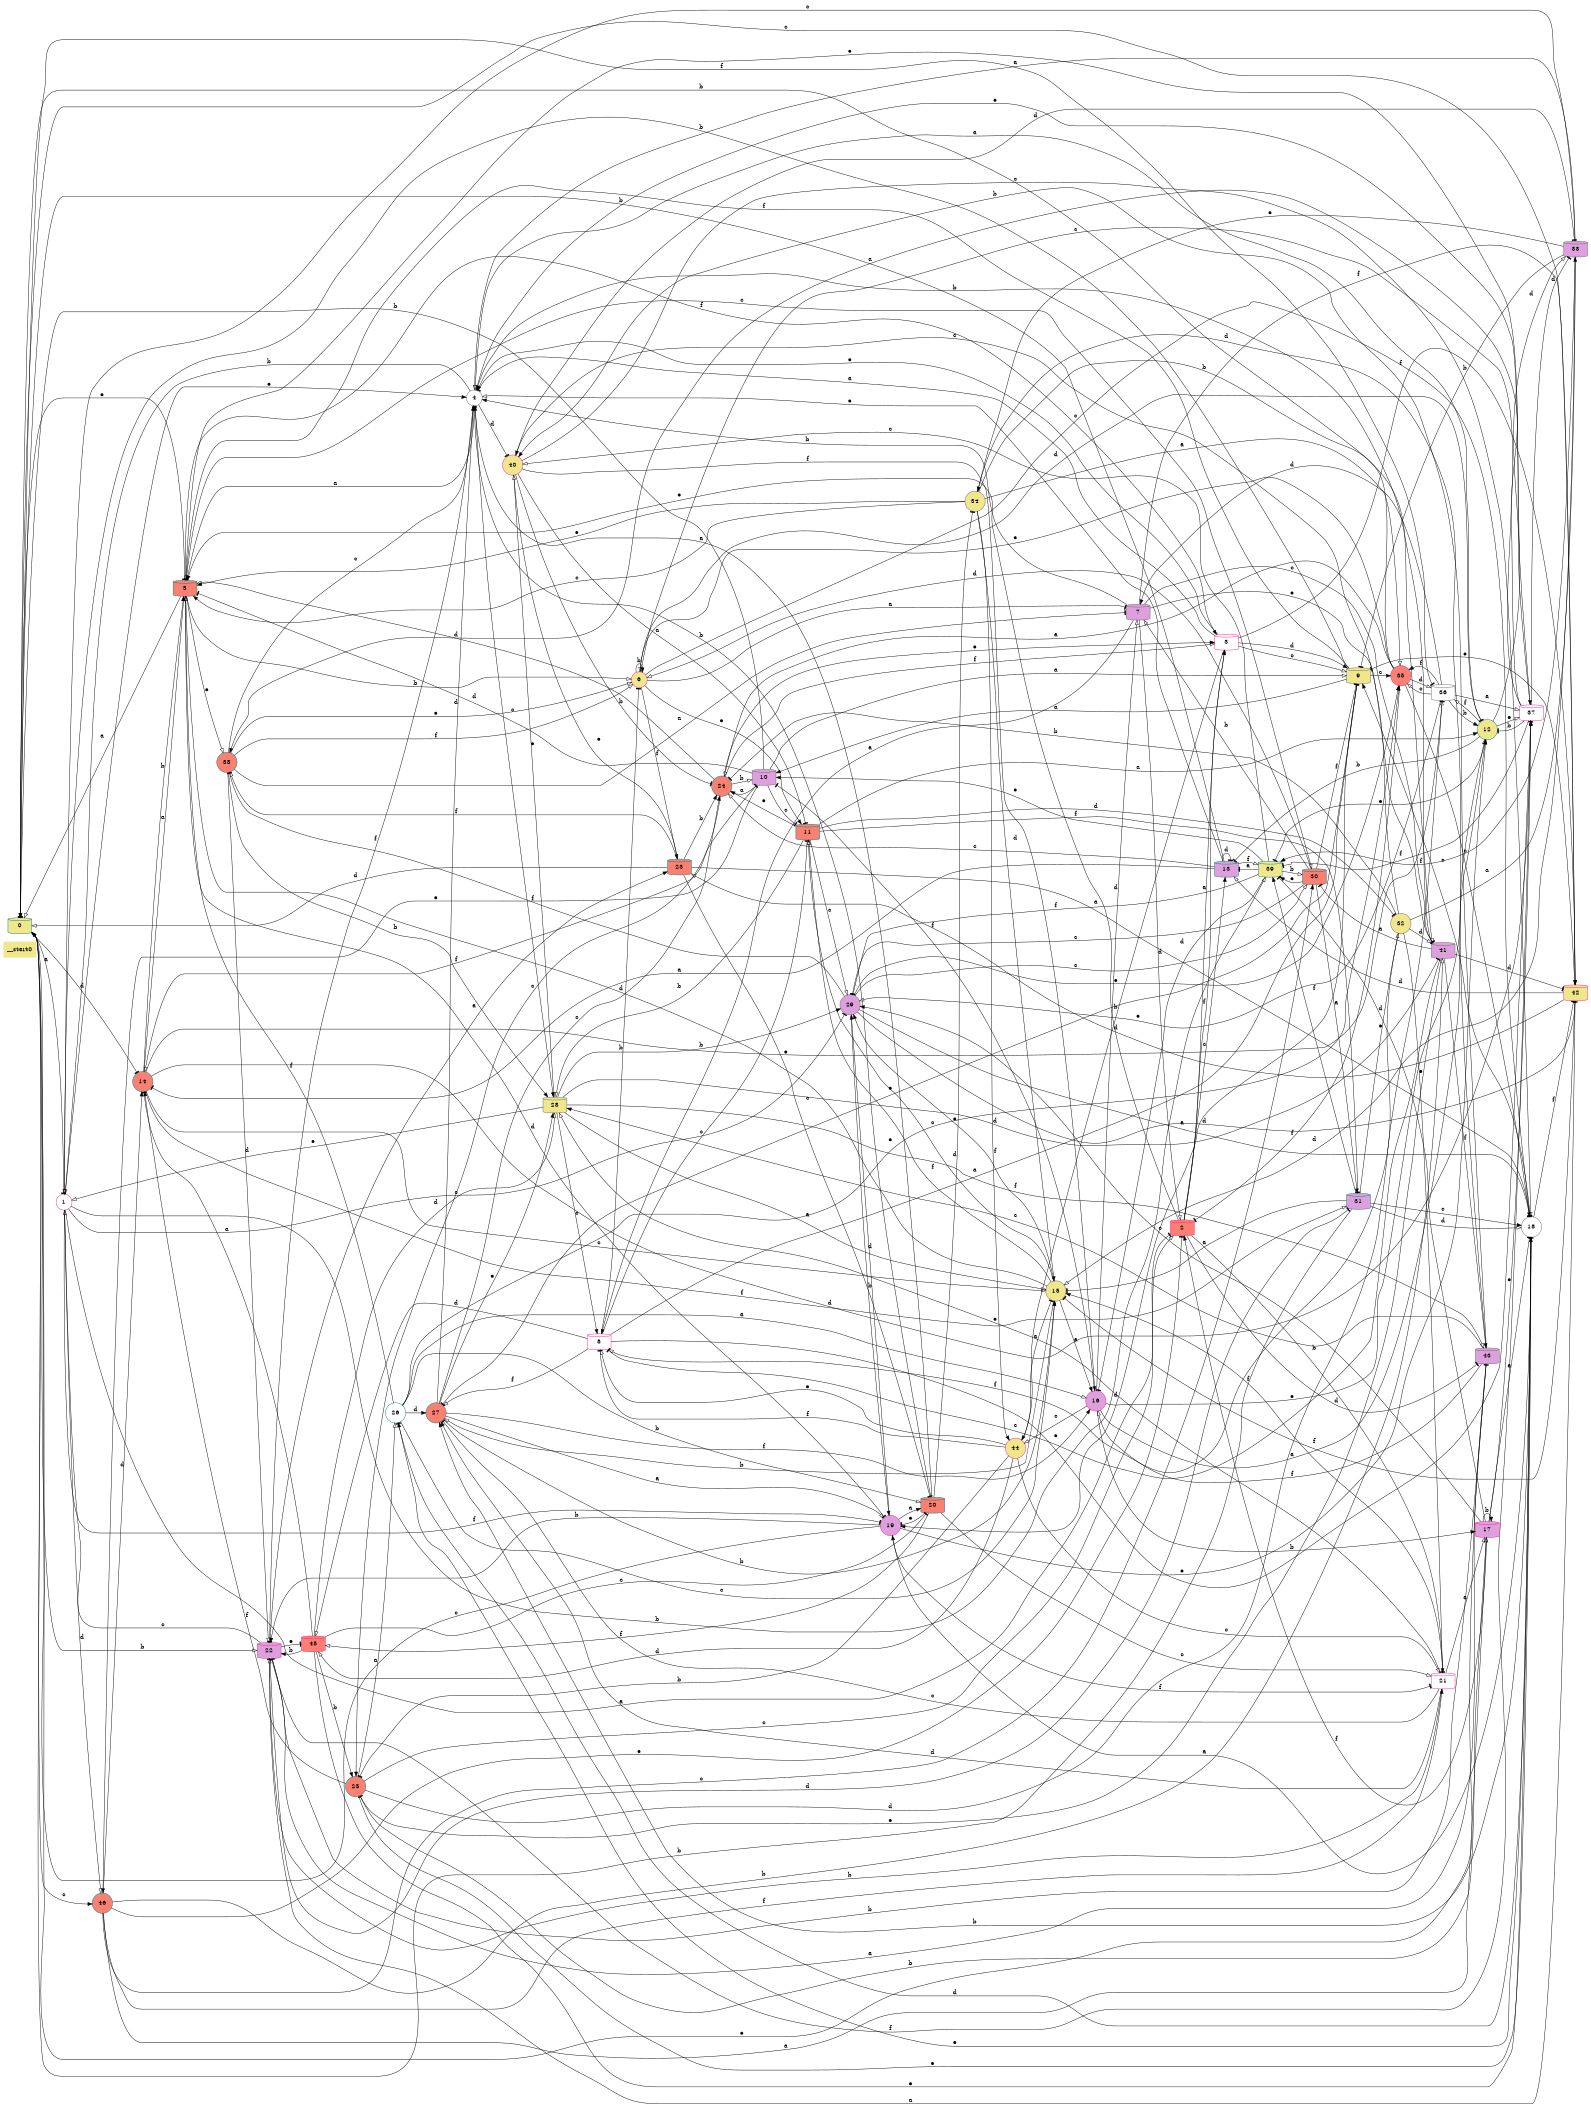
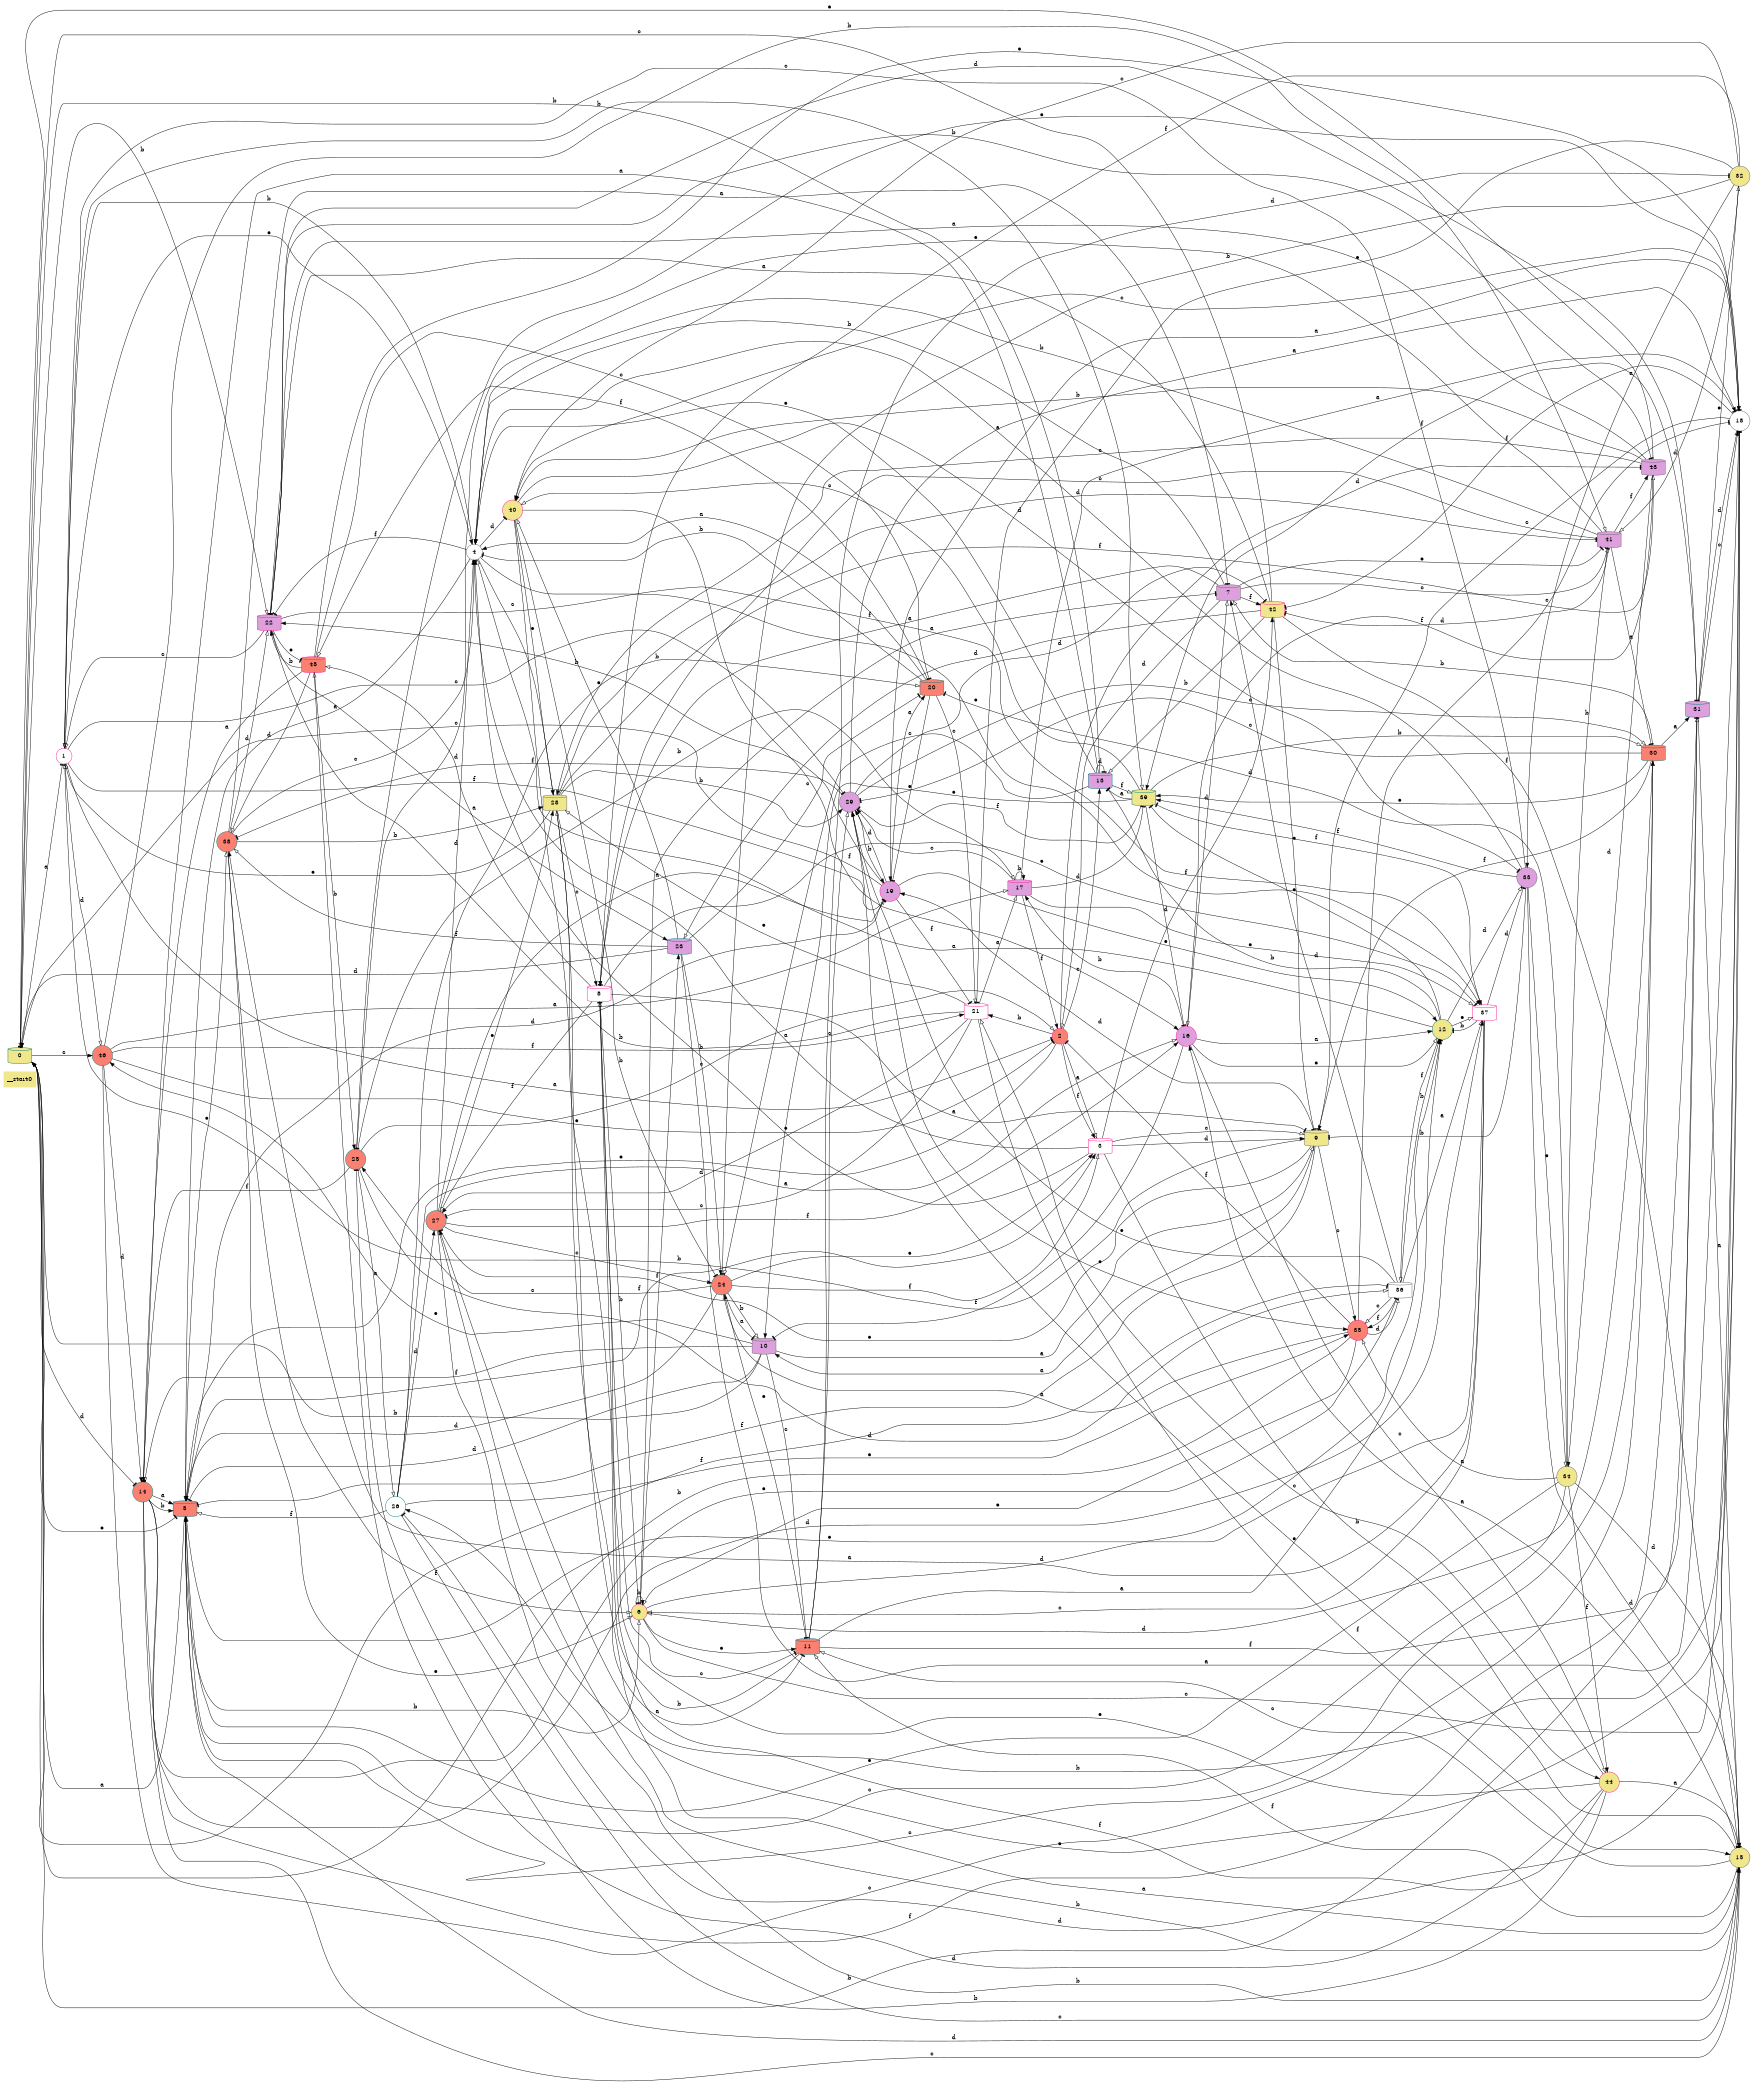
node "33": shape cylinder -> circle
node "23": fillcolor salmon -> plum
edge "42" -> "13": label "d" -> "b"
edge "20" -> "34": reversed
node "2": shape cylinder -> circle
edge "45" -> "28": now "45" -> "38"
